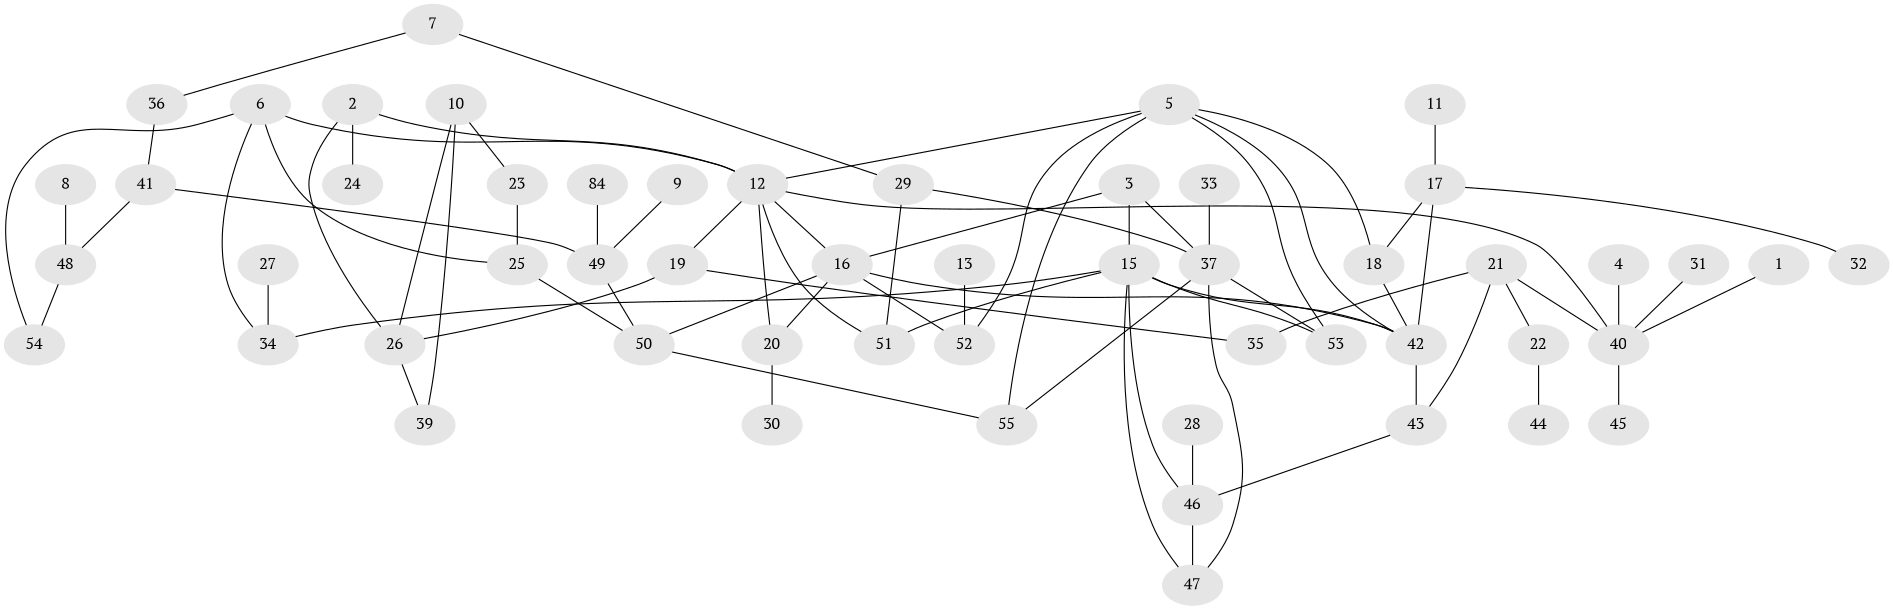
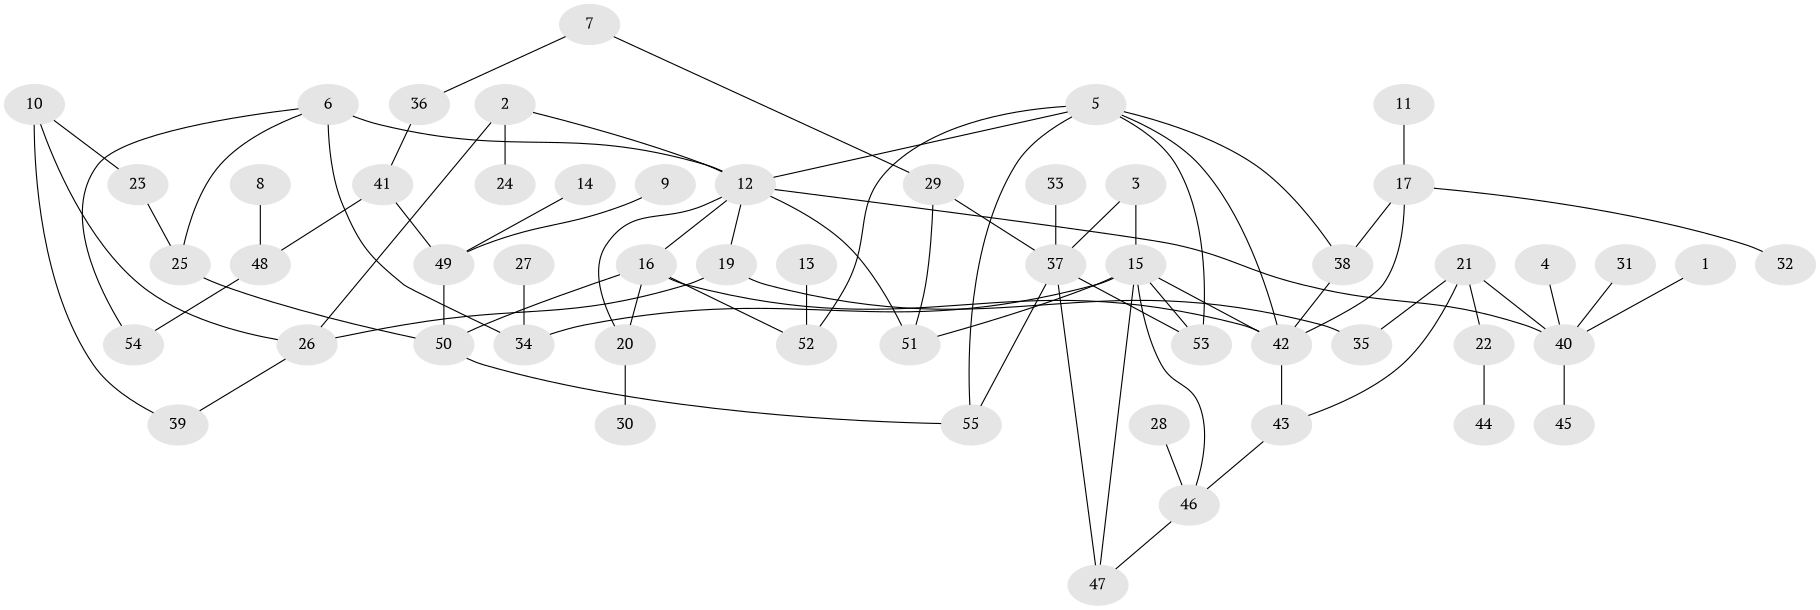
node "84": label "84" -> "14"
edge "3" -- "16": removed
node "18": label "18" -> "38"
